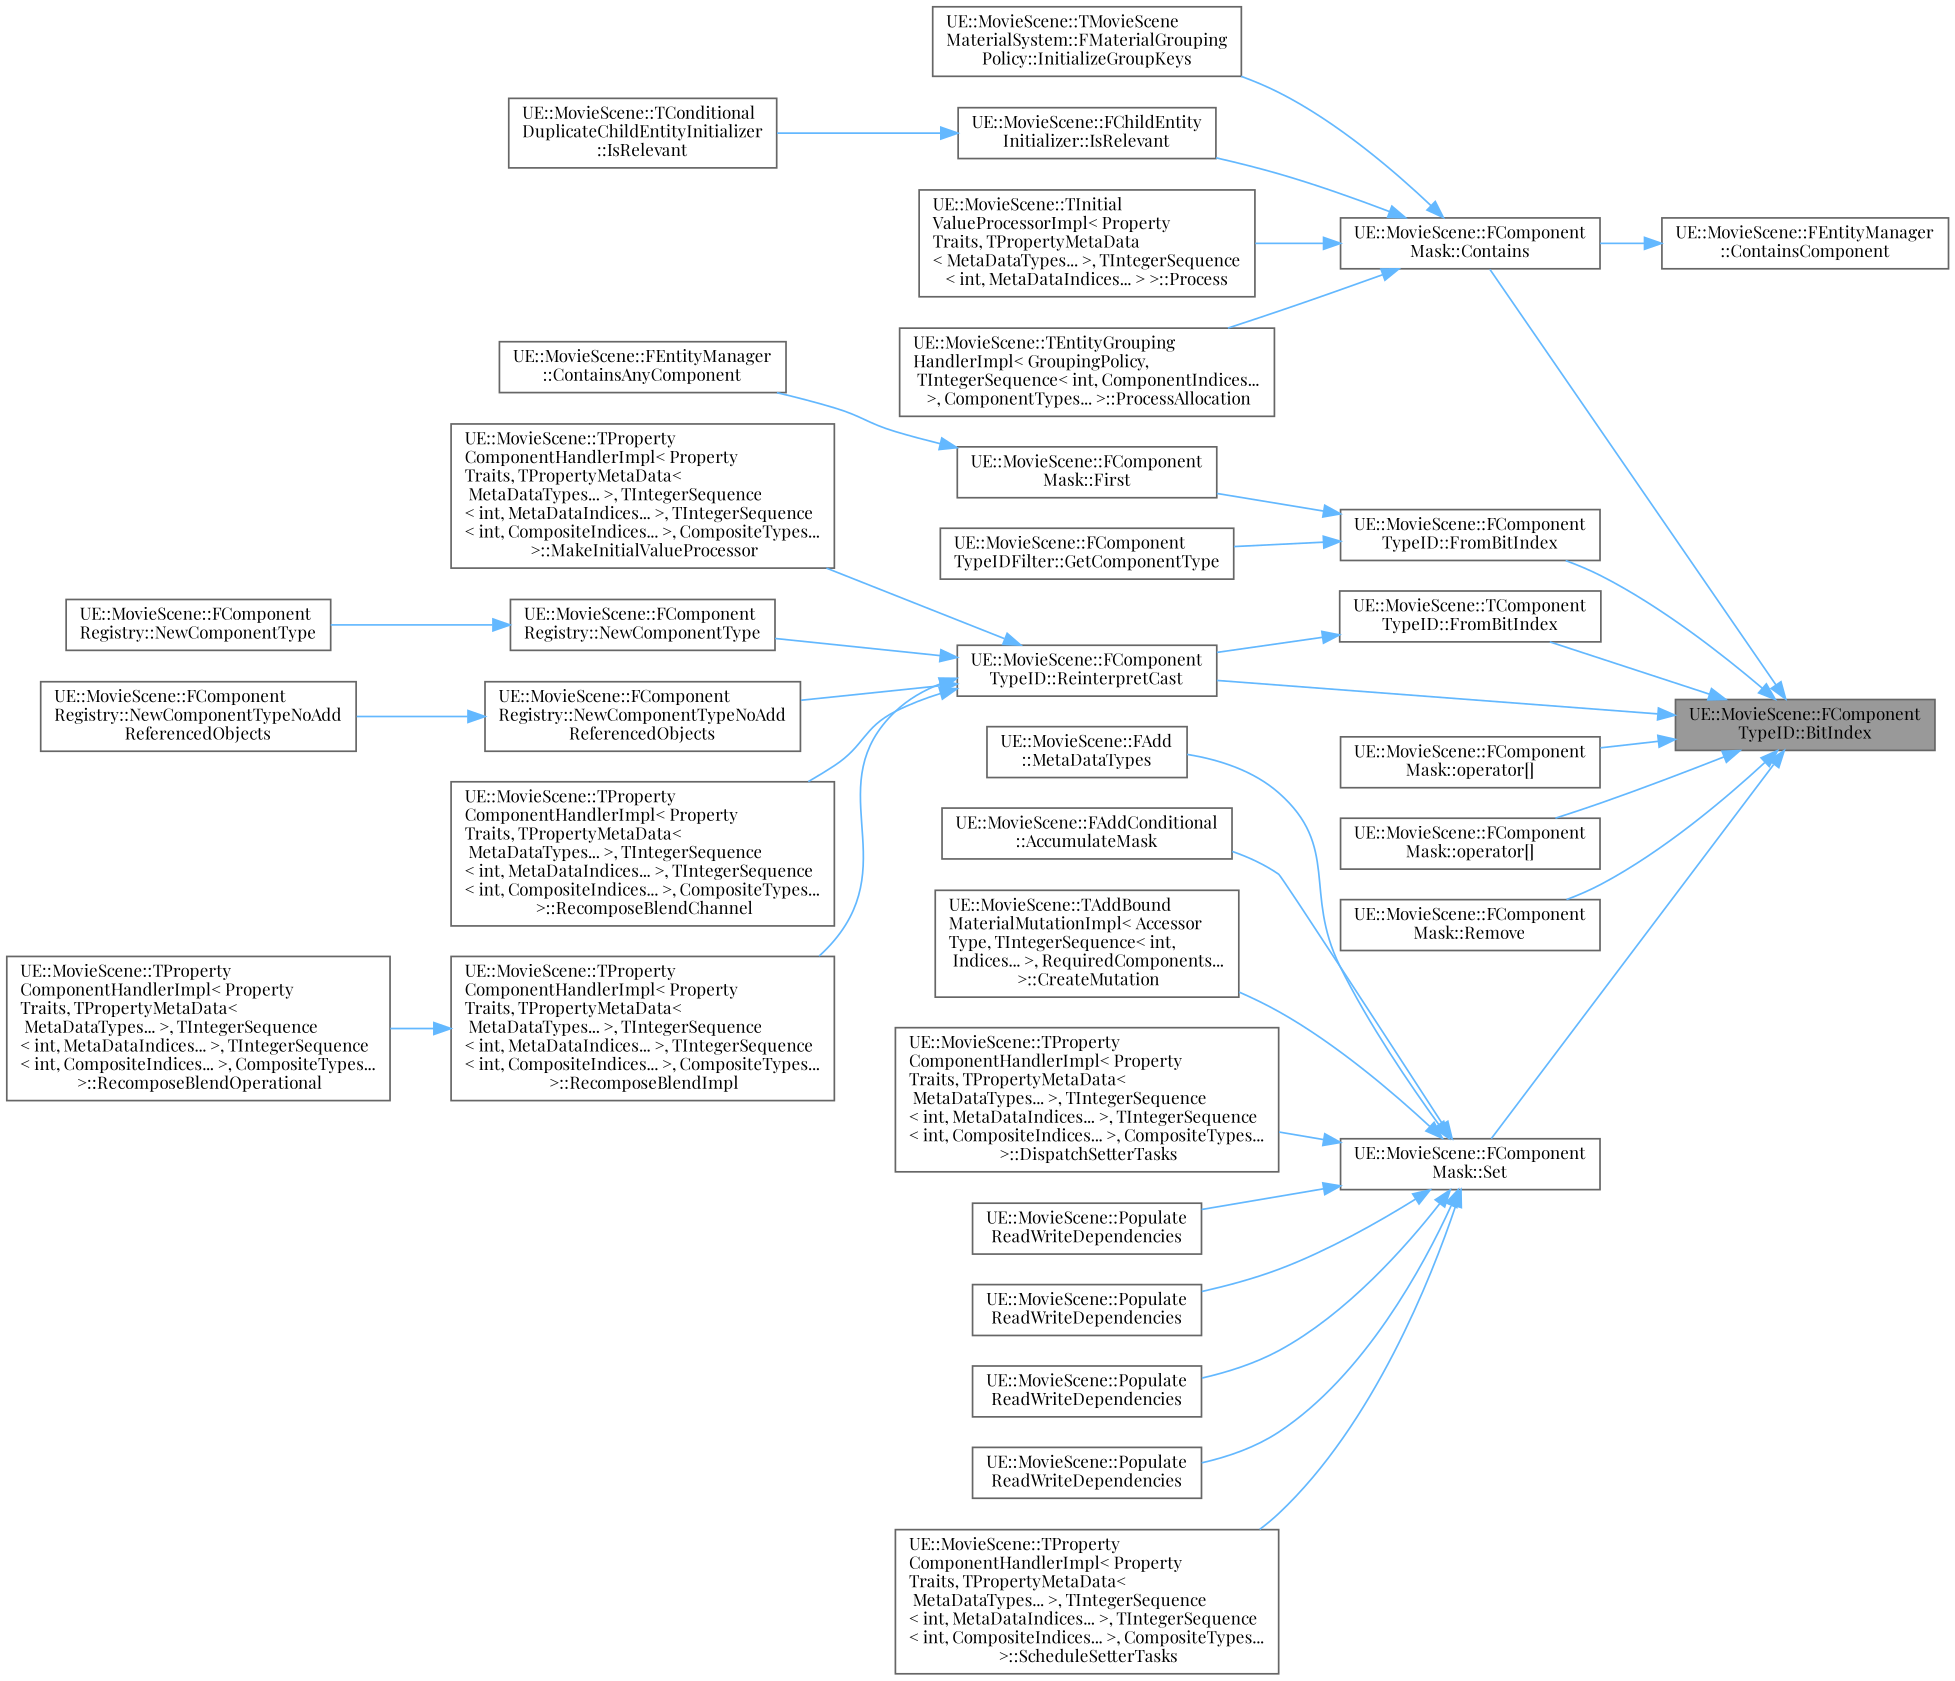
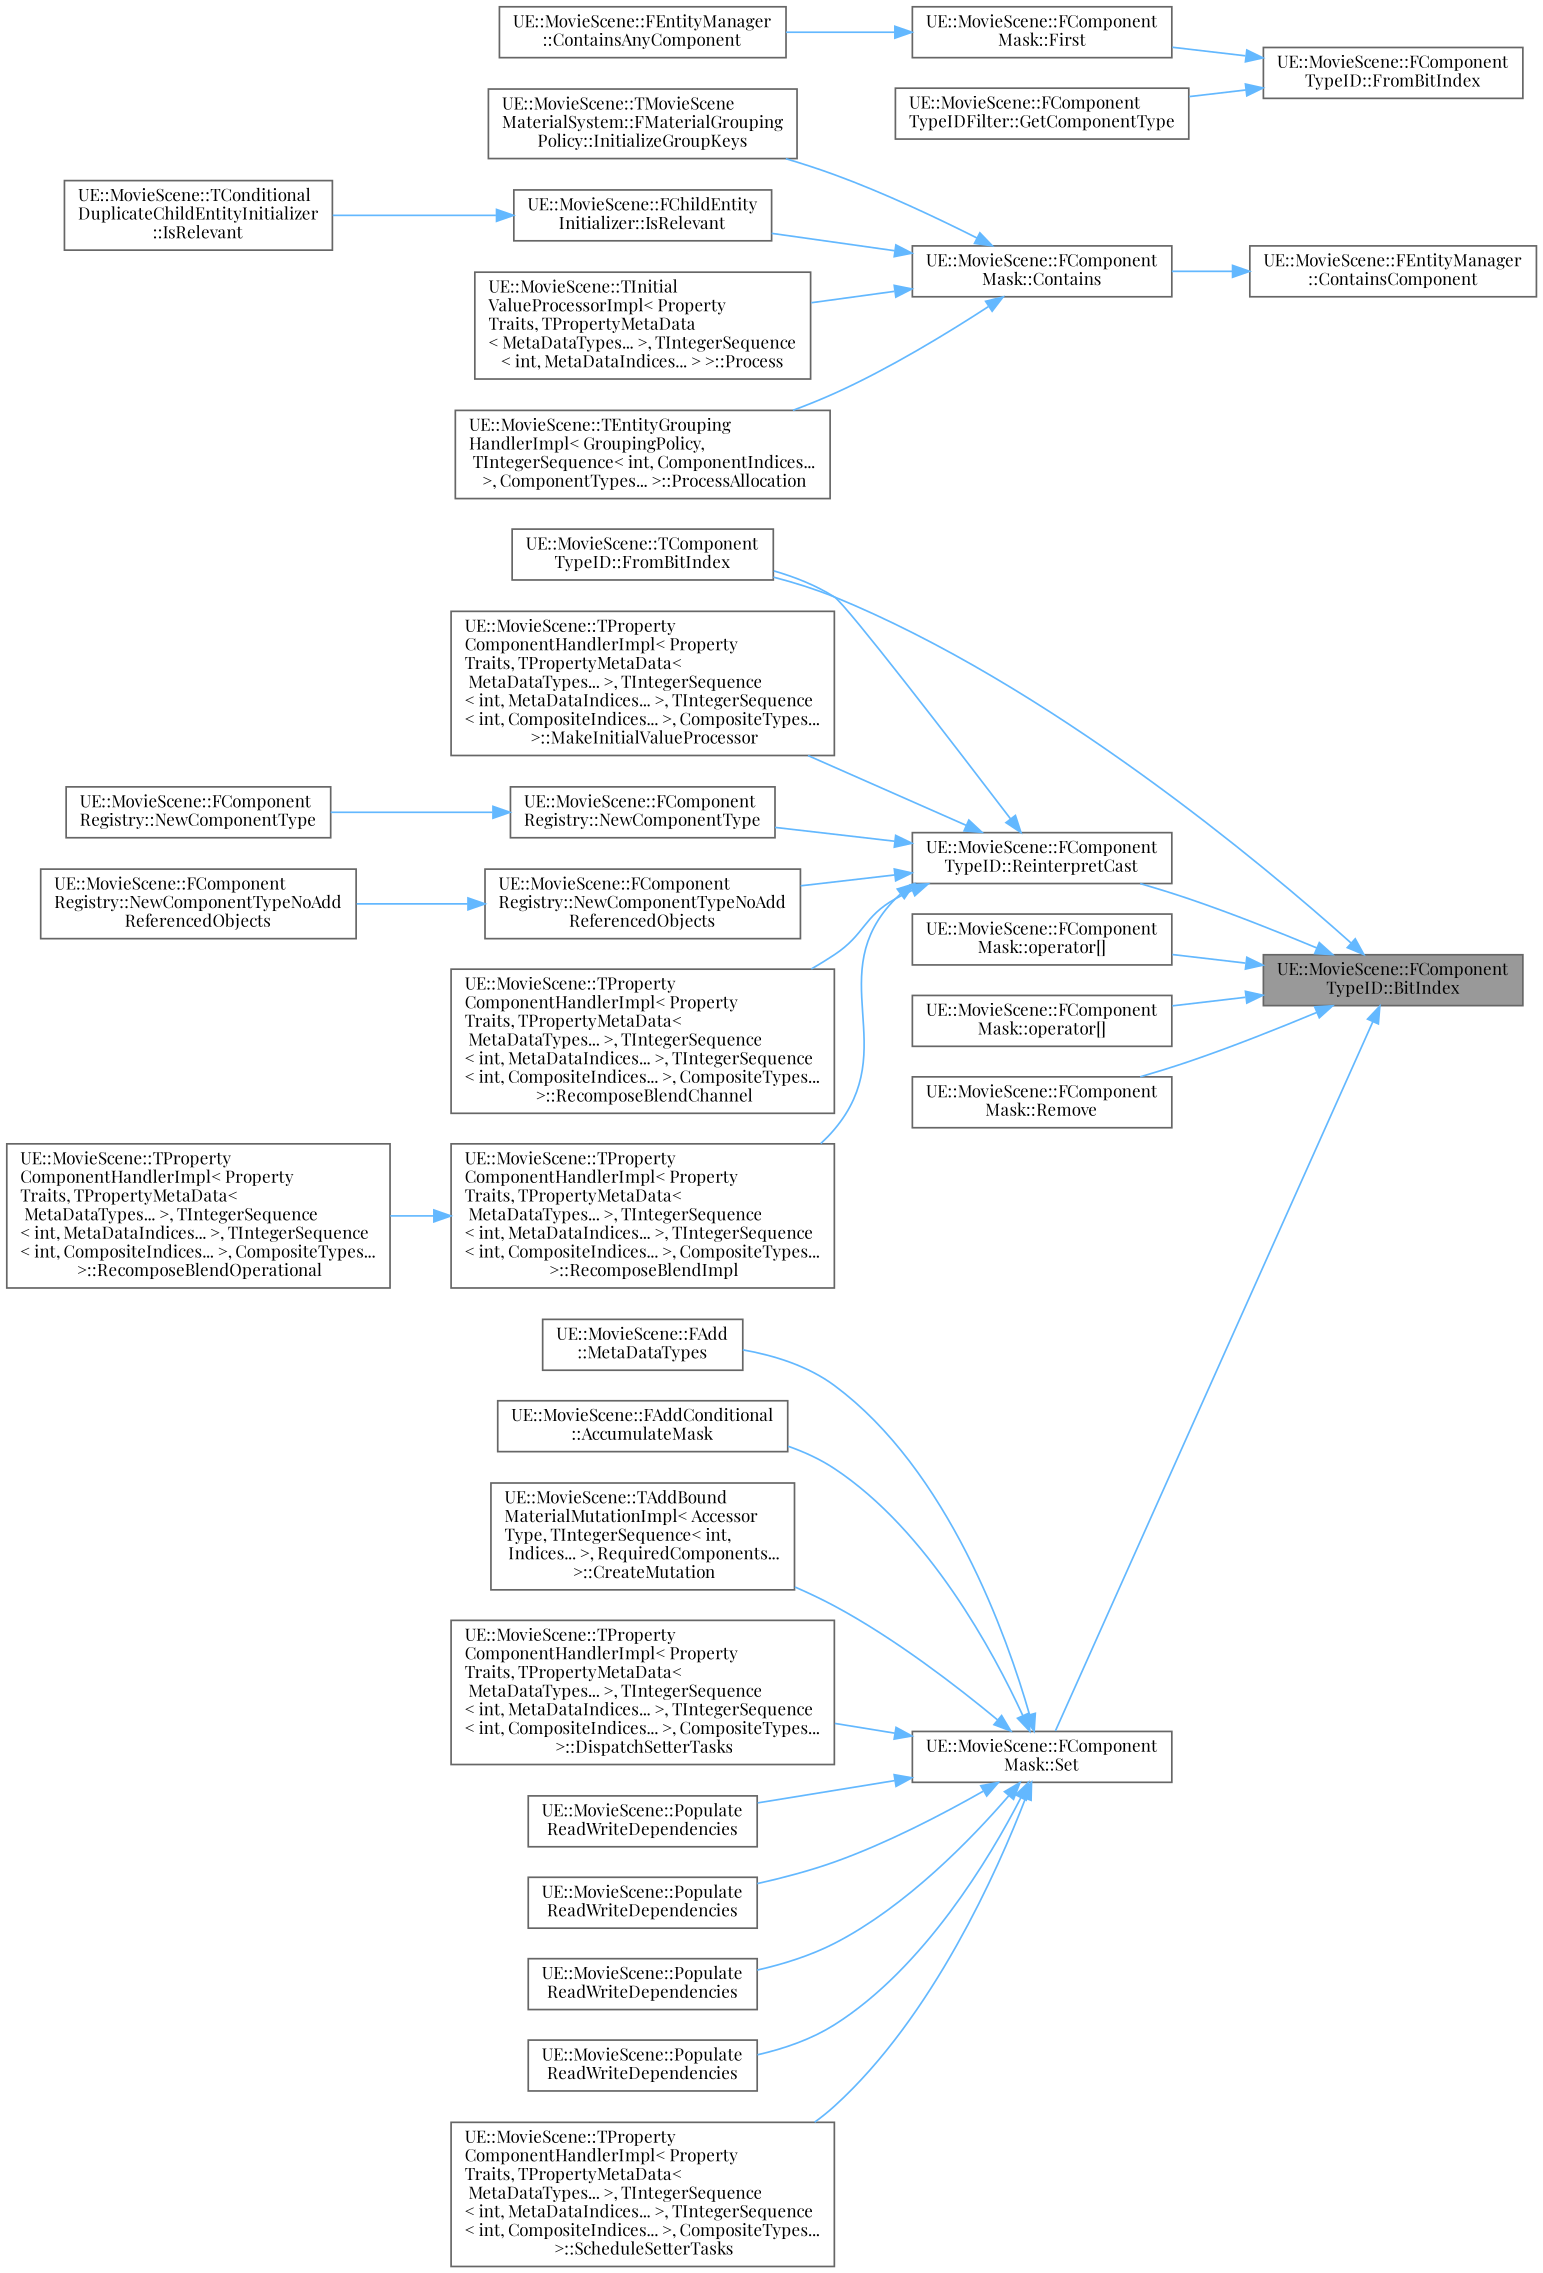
edge "UE::MovieScene::FComponent Mask::Contains" -> "UE::MovieScene::FComponent TypeID::BitIndex": removed
edge "UE::MovieScene::FComponent TypeID::FromBitIndex" -> "UE::MovieScene::FComponent TypeID::BitIndex": removed
edge "UE::MovieScene::FComponent TypeID::ReinterpretCast" -> "UE::MovieScene::TComponent TypeID::FromBitIndex": reversed
